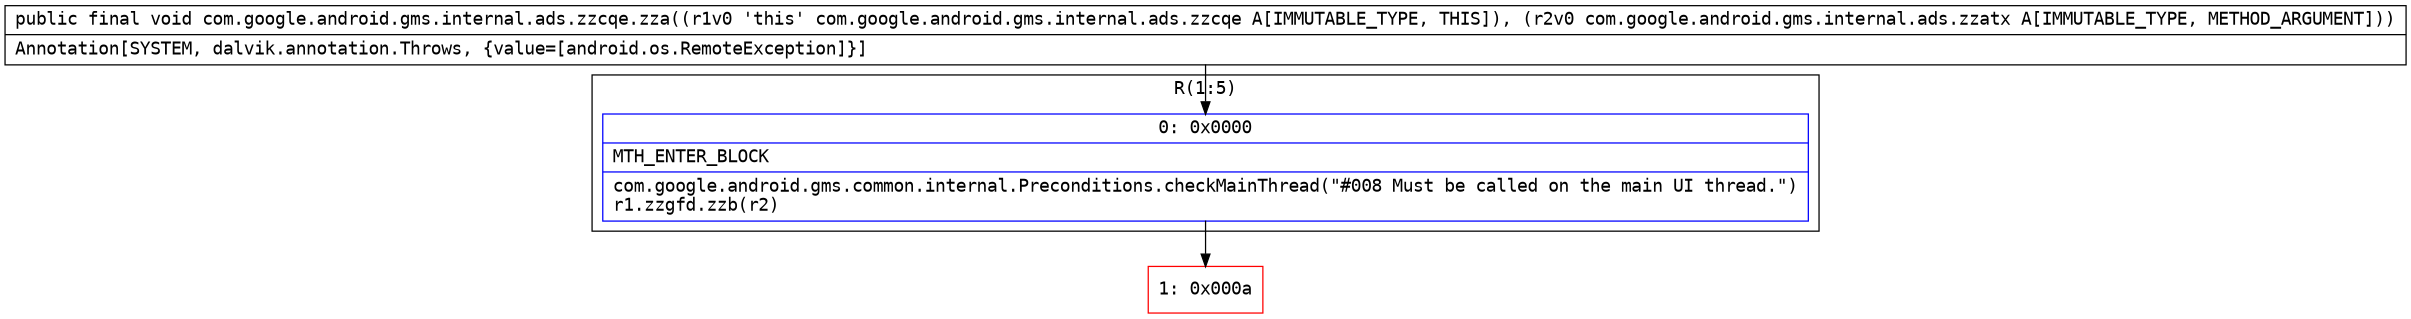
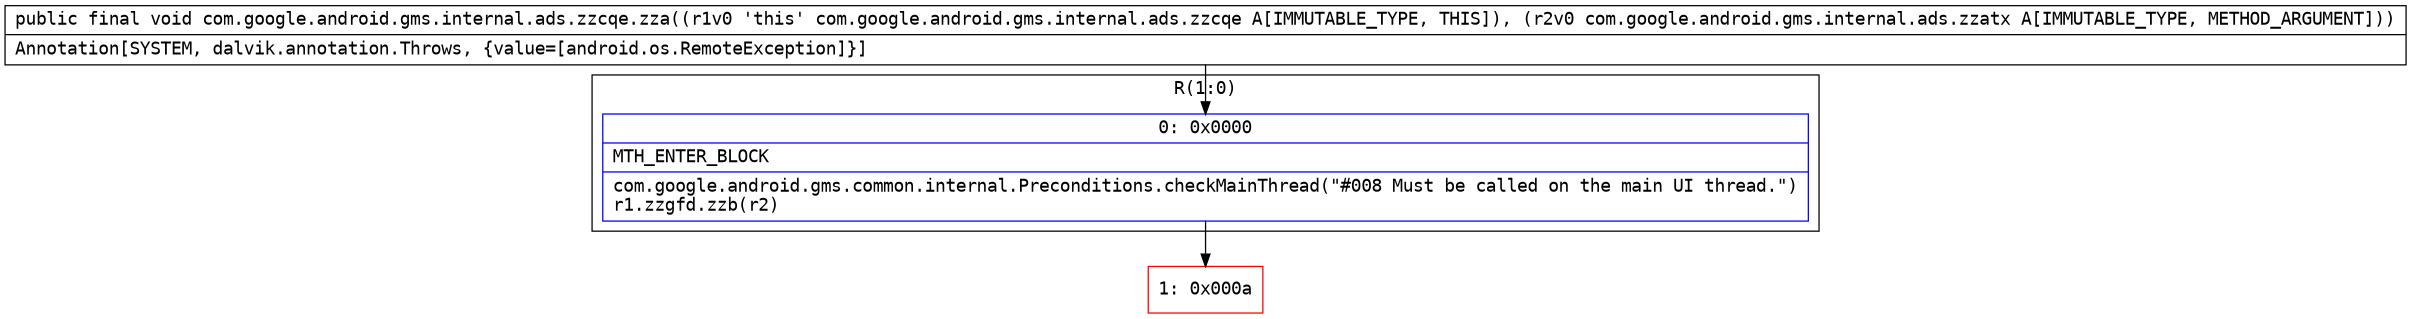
cluster "R(1:5)": label "R(1:5)" -> "R(1:0)"
